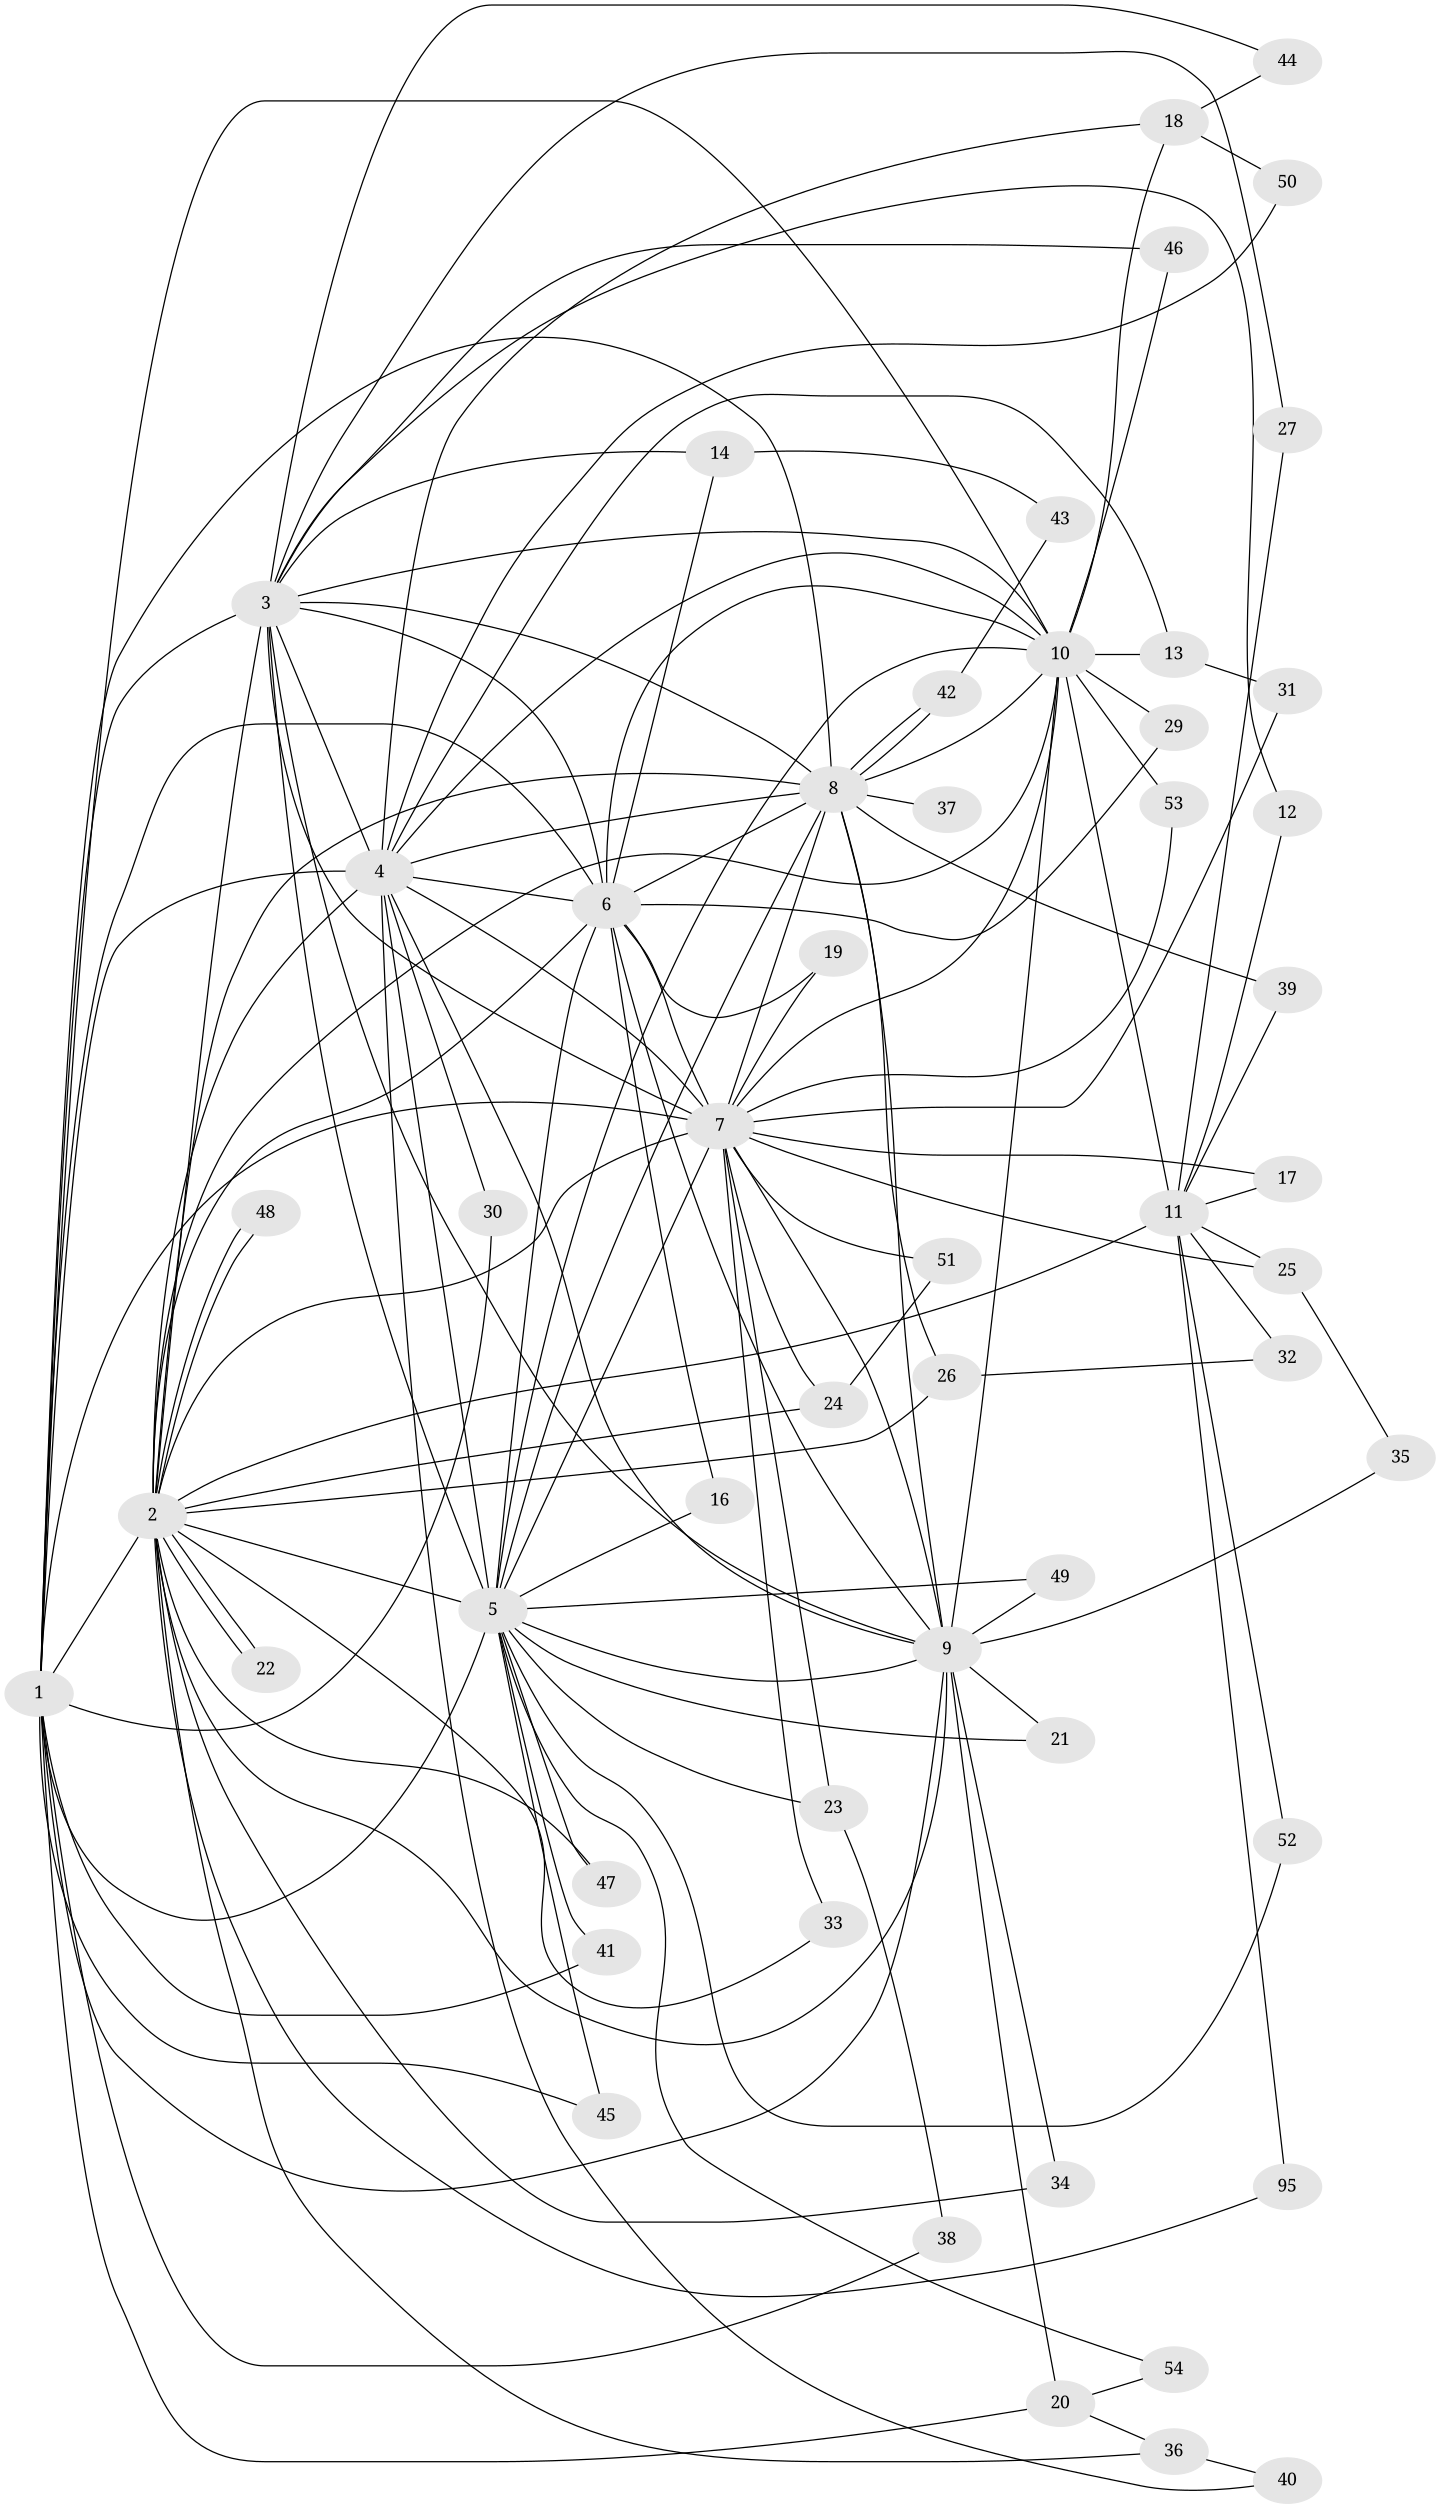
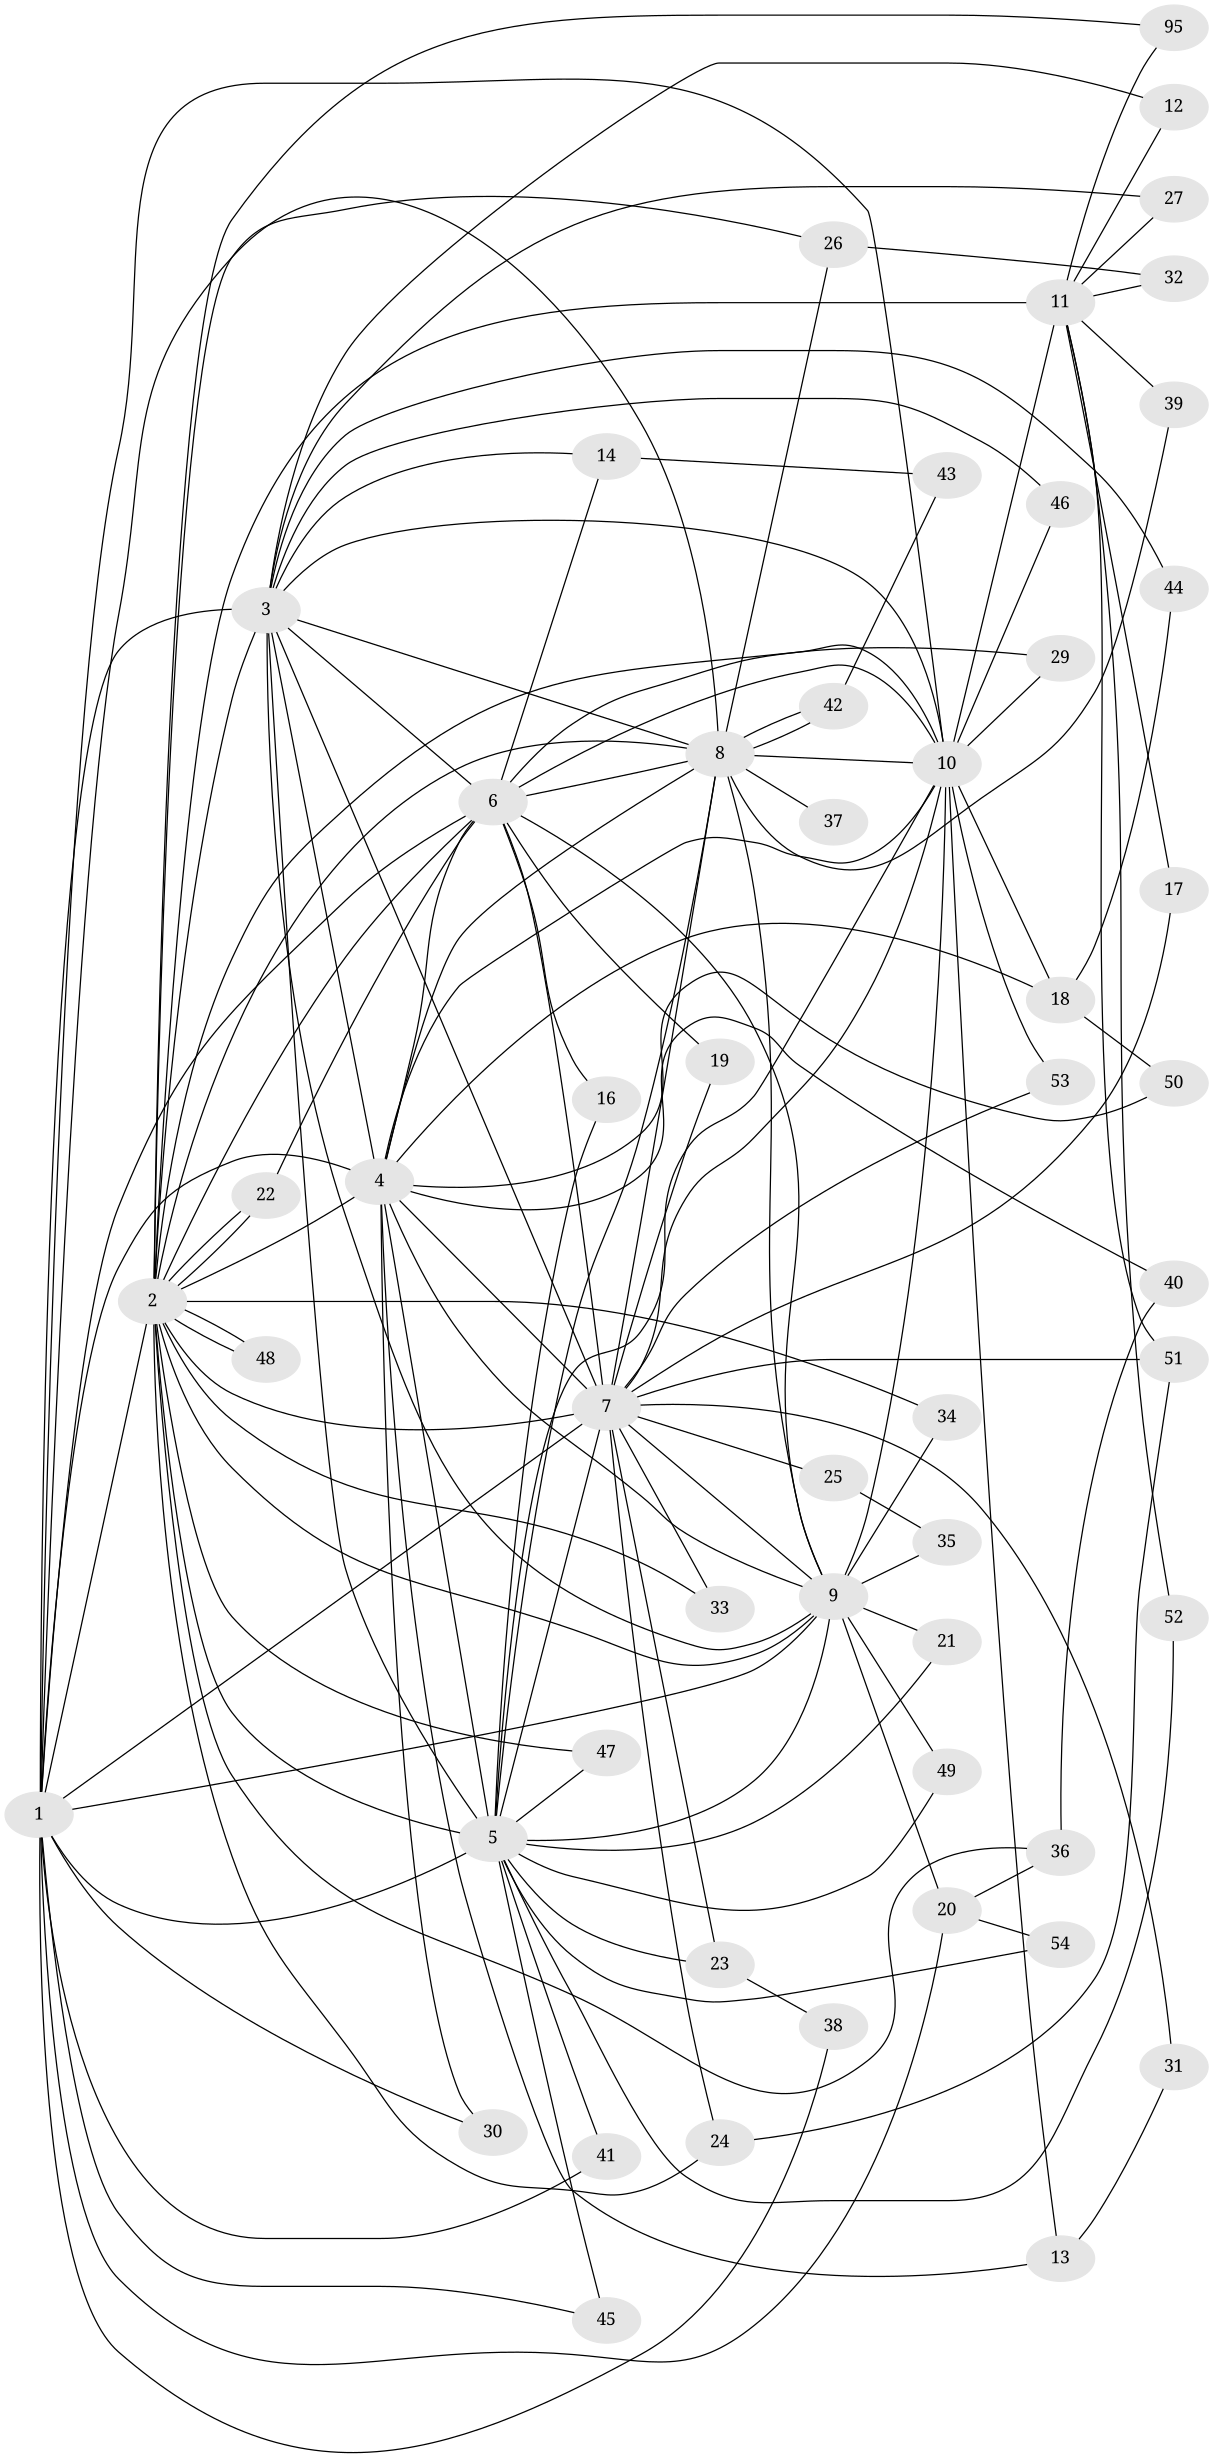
edge "11" -- "25": now "11" -- "51"
edge "6" -- "5": now "6" -- "22"
